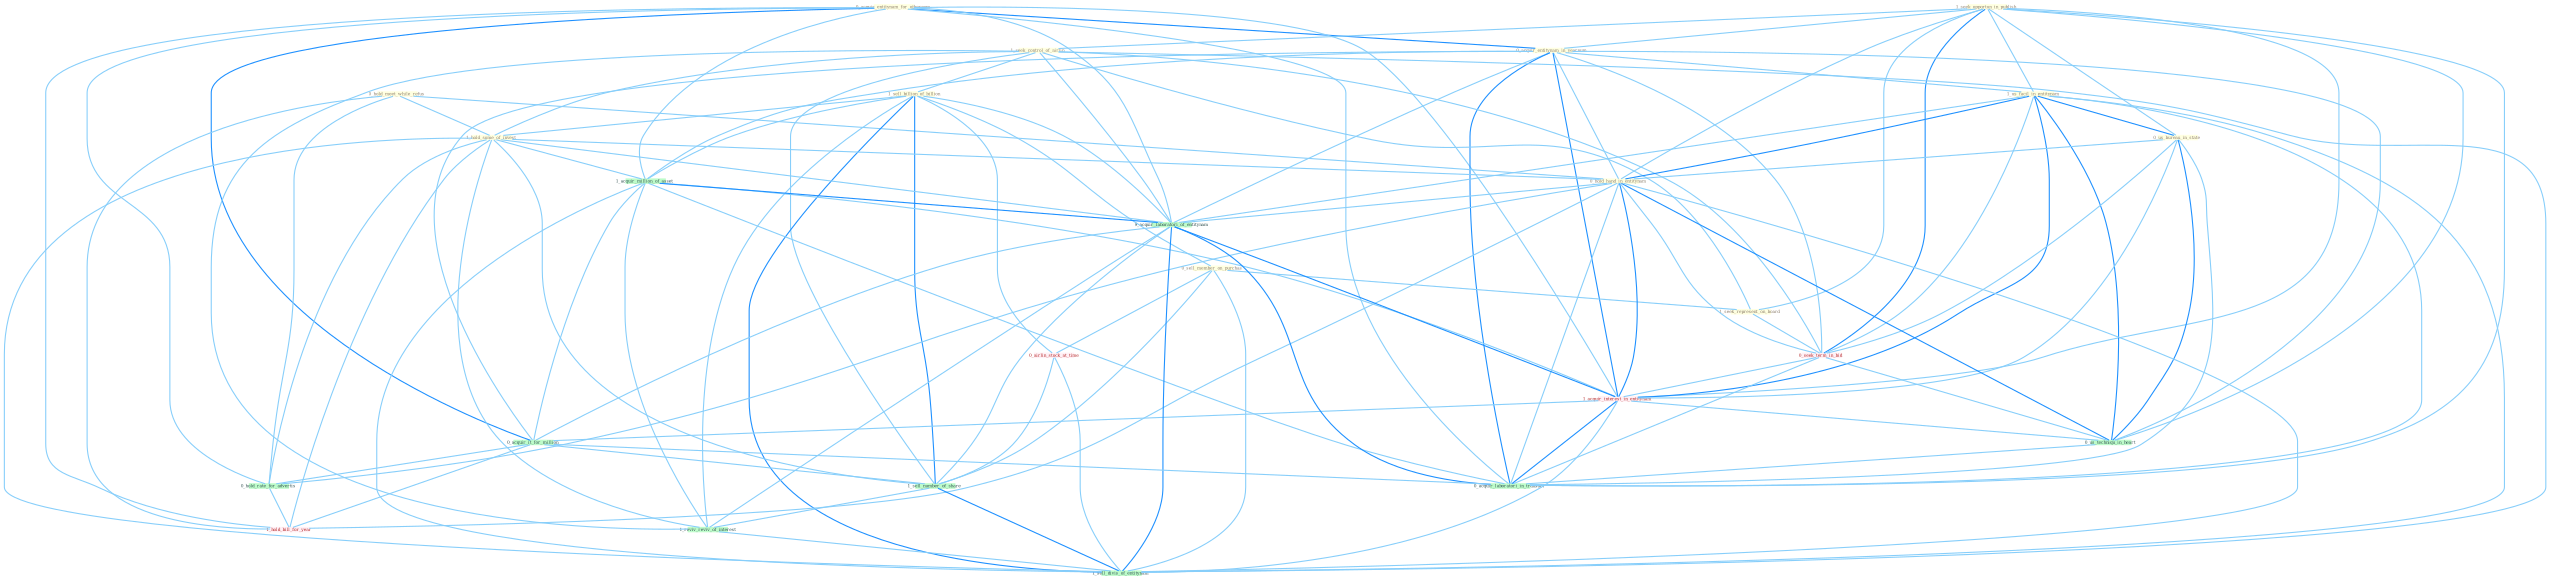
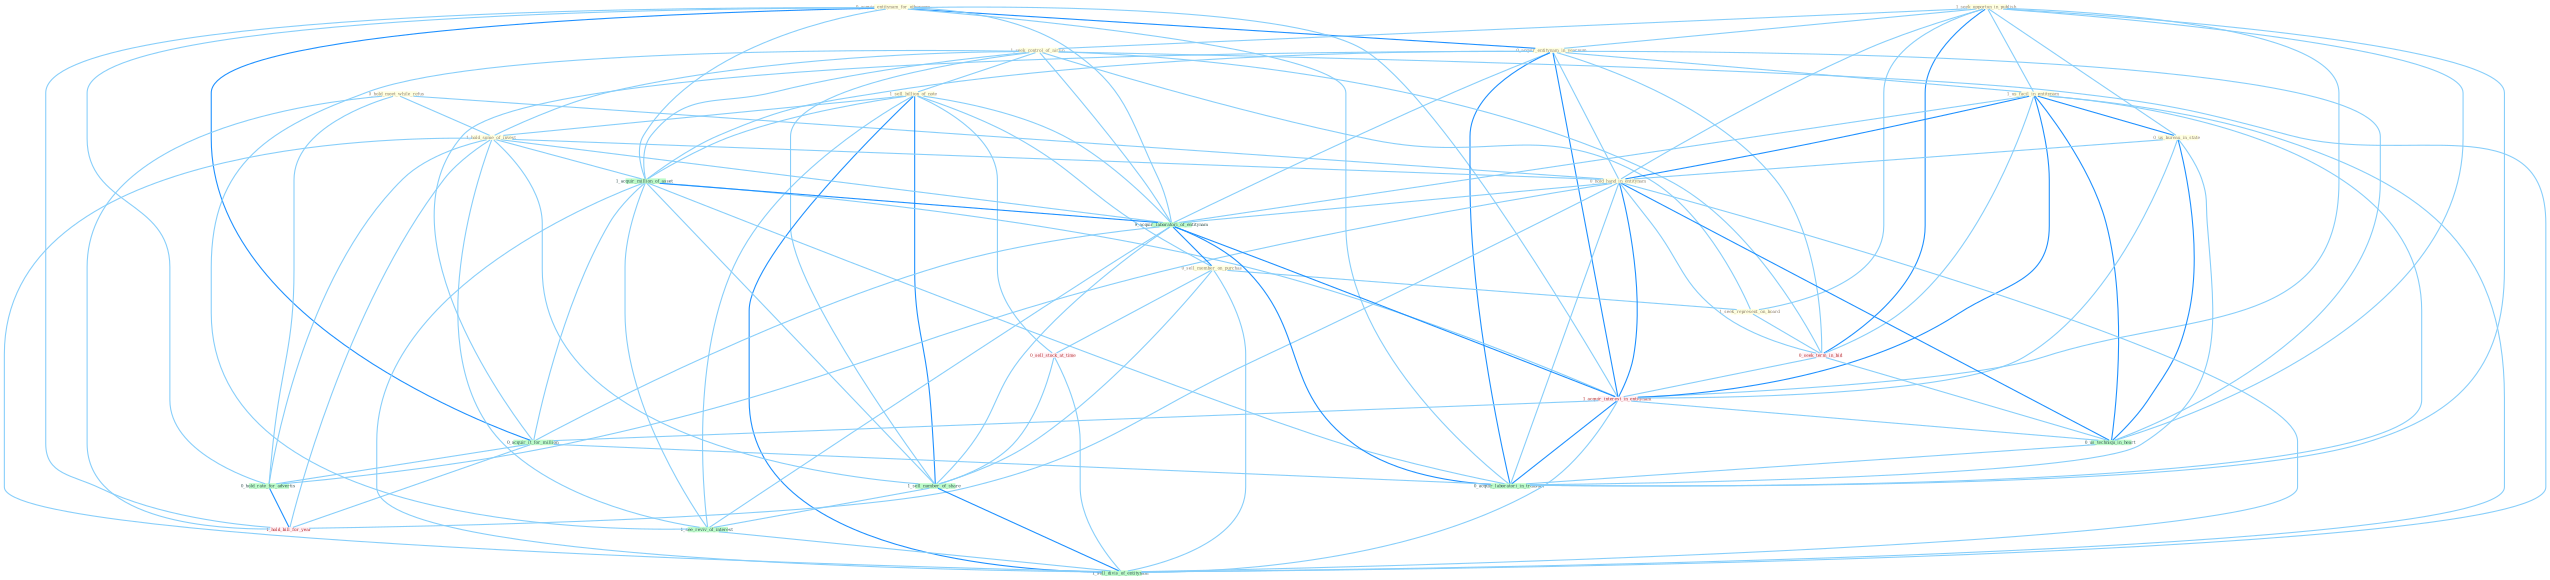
edge "1_seek_control_of_airlin" -- "1_acquir_million_of_asset": added
node "1_sell_billion_of_billion": label "1_sell_billion_of_billion" -> "1_sell_billion_of_note"
edge "0_us_bureau_in_state" -- "0_seek_term_in_bid": removed
node "0_airlin_stock_at_time": label "0_airlin_stock_at_time" -> "0_sell_stock_at_time"
edge "9_acquir_laboratori_of_entitynam" -- "1_sell_divis_of_entitynam": now "9_acquir_laboratori_of_entitynam" -- "0_sell_member_on_purchas"
edge "0_seek_term_in_bid" -- "0_acquir_laboratori_in_transact": removed
edge "0_acquir_it_for_million" -- "1_sell_number_of_share": now "1_acquir_million_of_asset" -- "1_sell_number_of_share"
edge "0_hold_rate_for_advertis" -- "1_hold_bill_for_year": color #87cefa -> #1e90ff
node "1_reviv_reviv_of_interest": label "1_reviv_reviv_of_interest" -> "1_see_reviv_of_interest"
